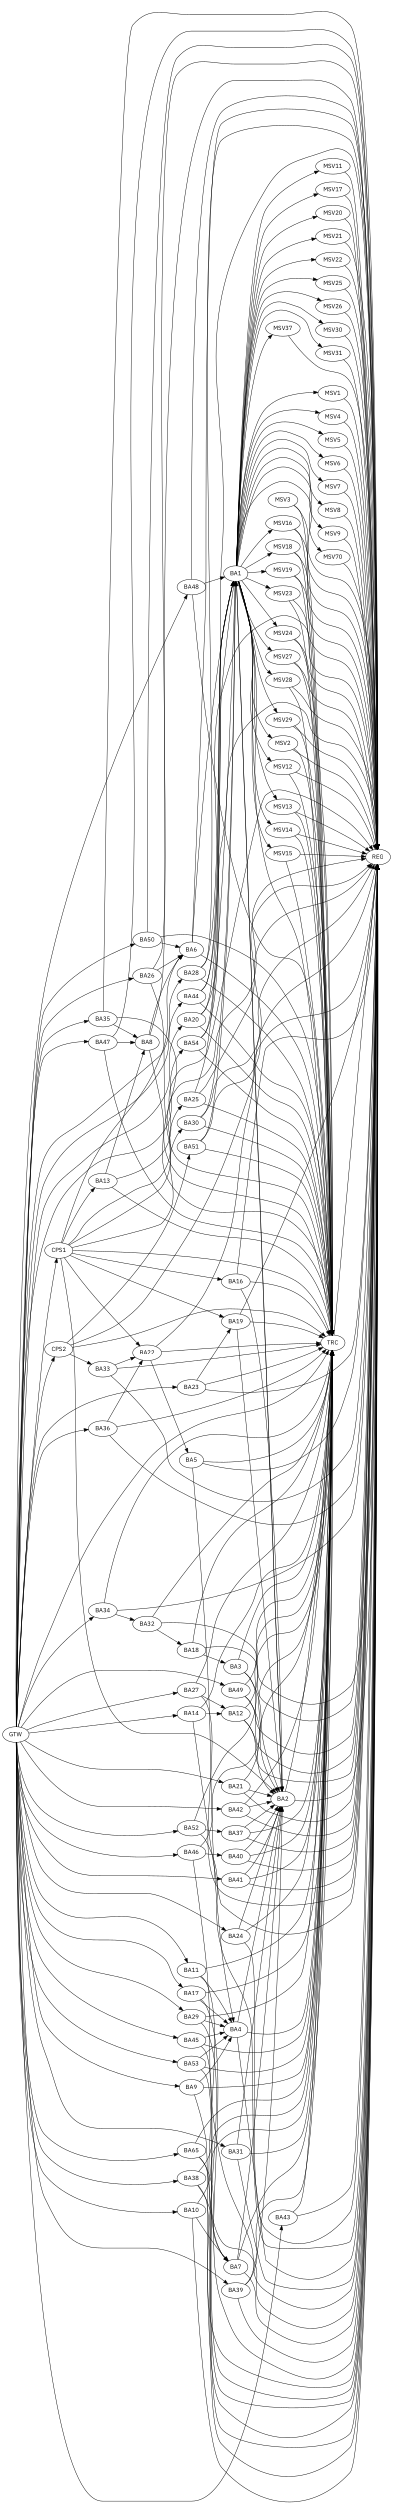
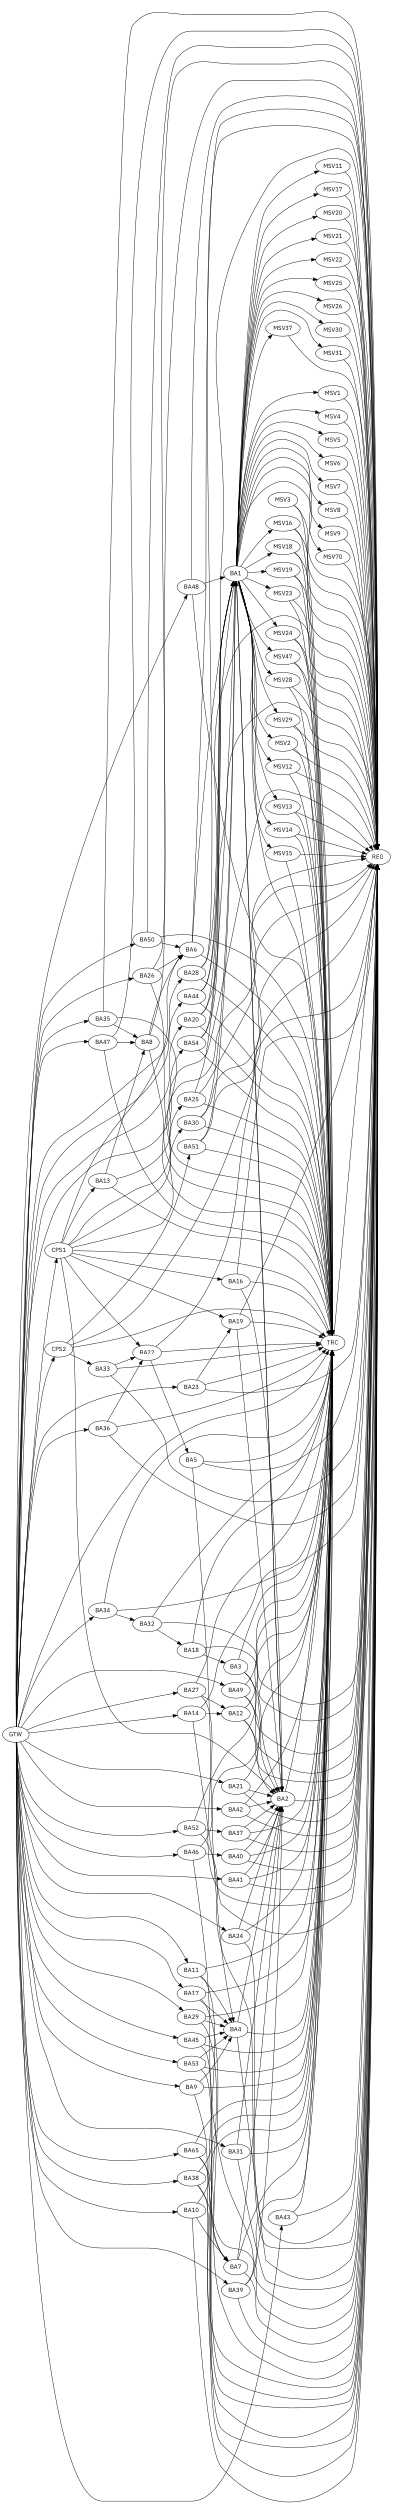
node "MSV27": label "MSV27" -> "MSV47"
